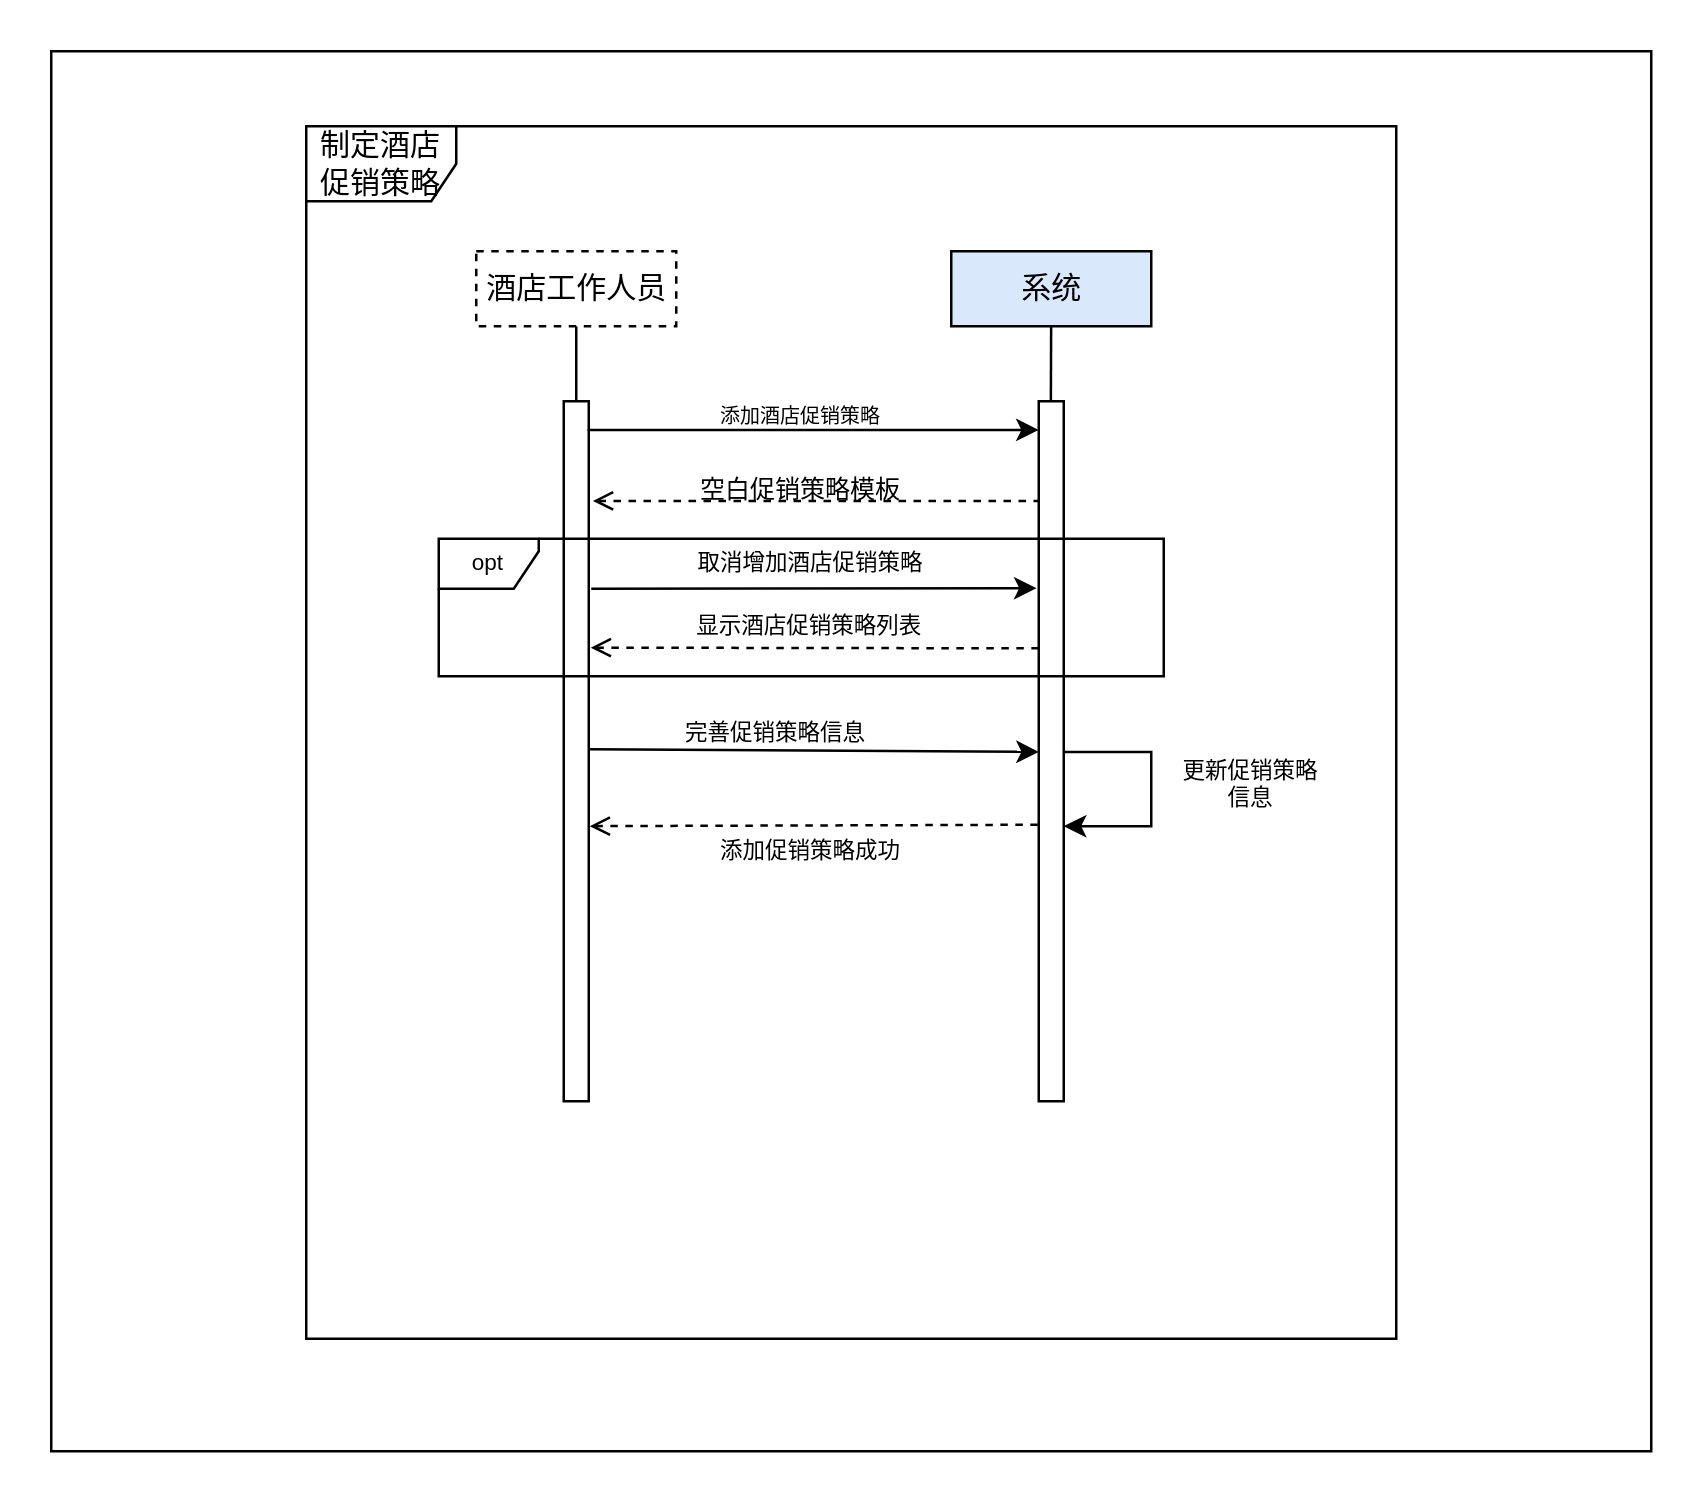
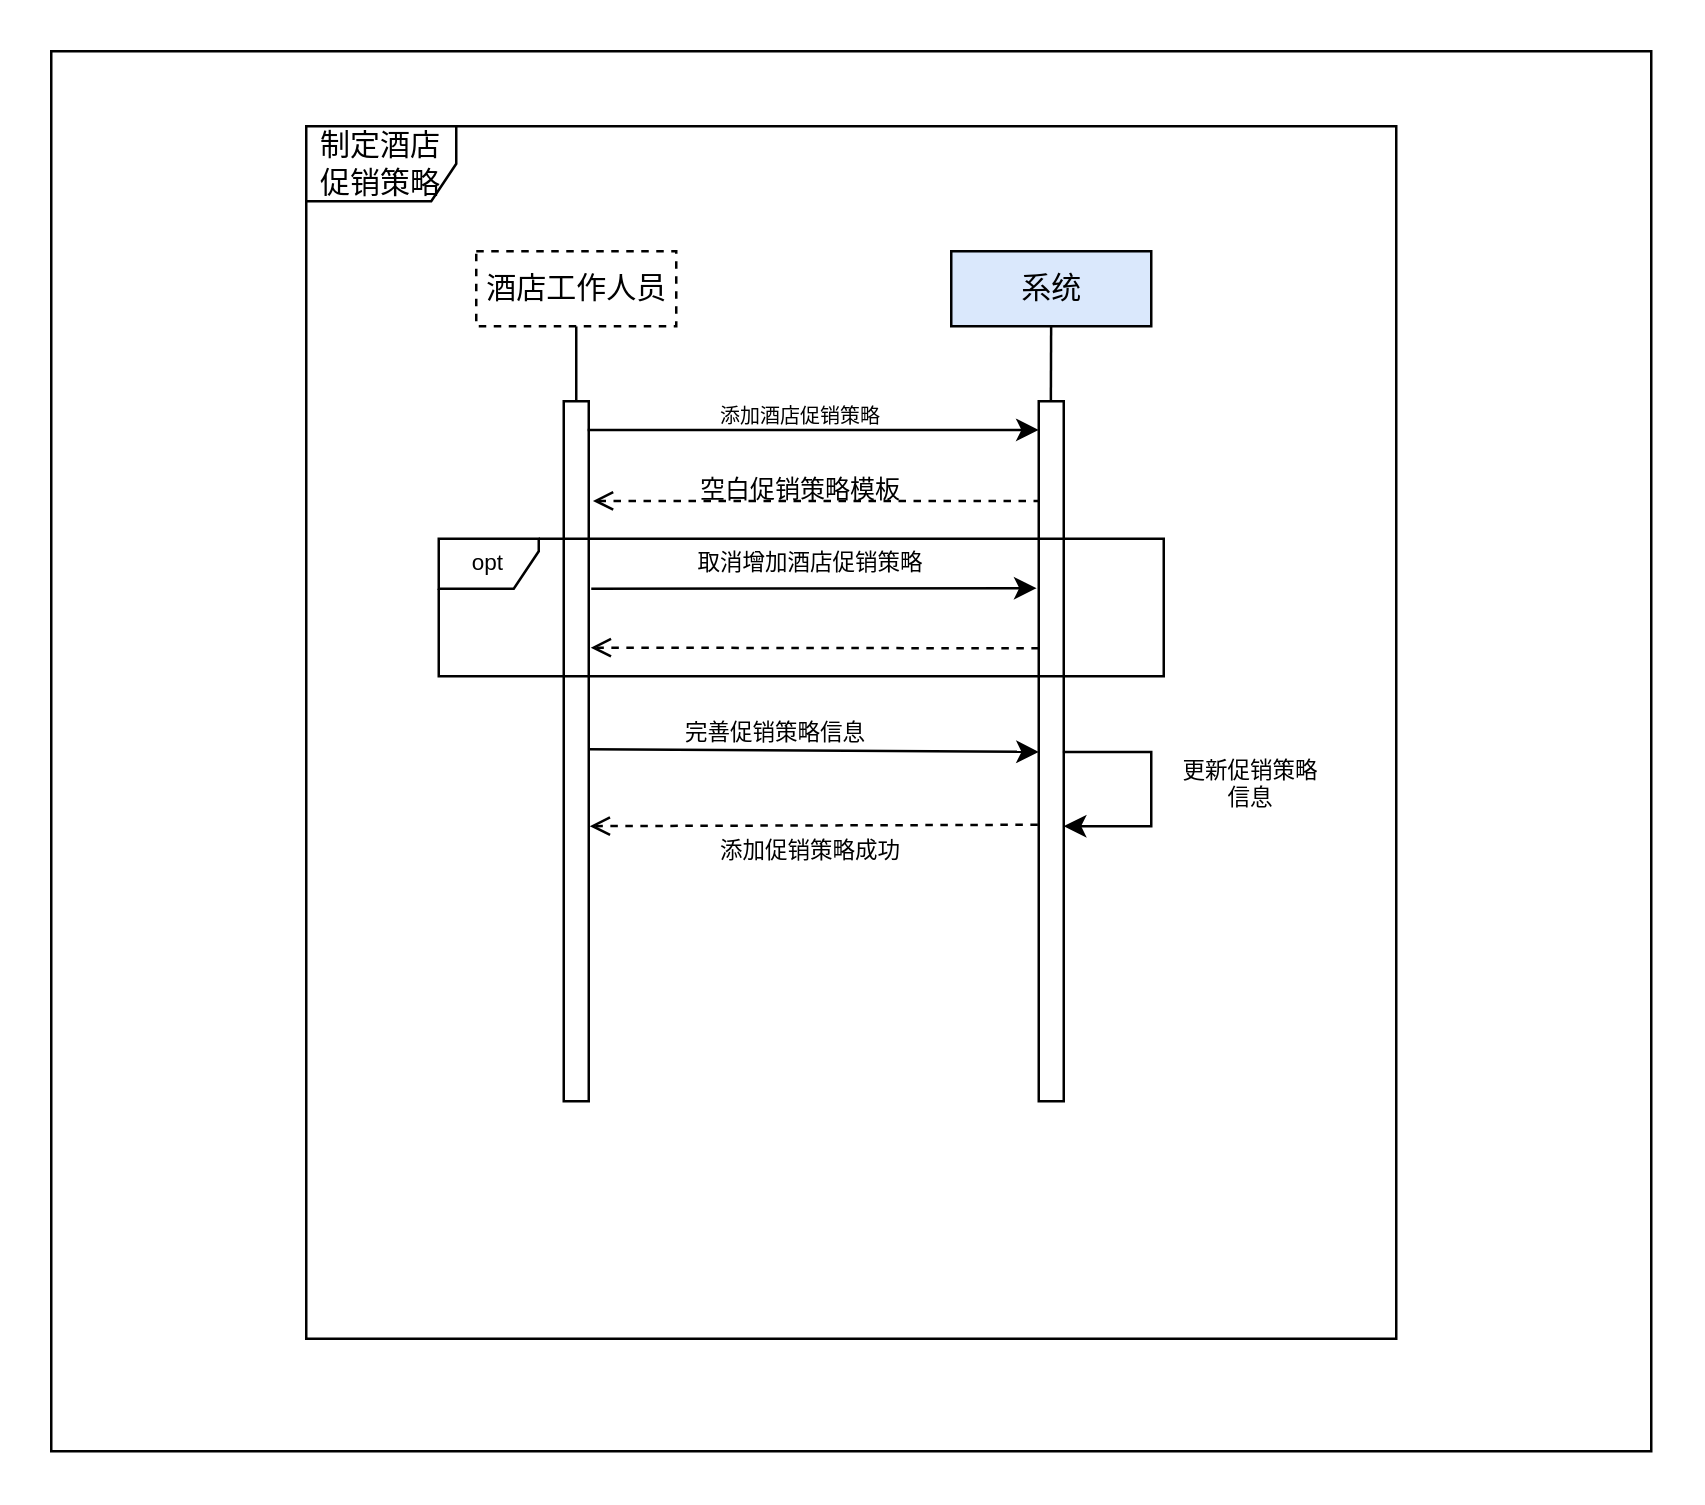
node "显示酒店促销策略列表": removed
